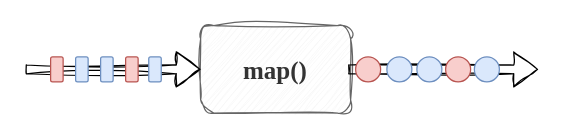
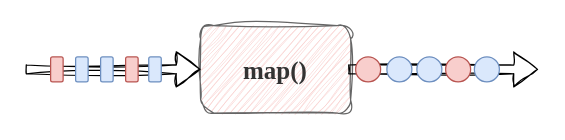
node "map()": fillcolor #f5f5f5 -> #f8cecc
